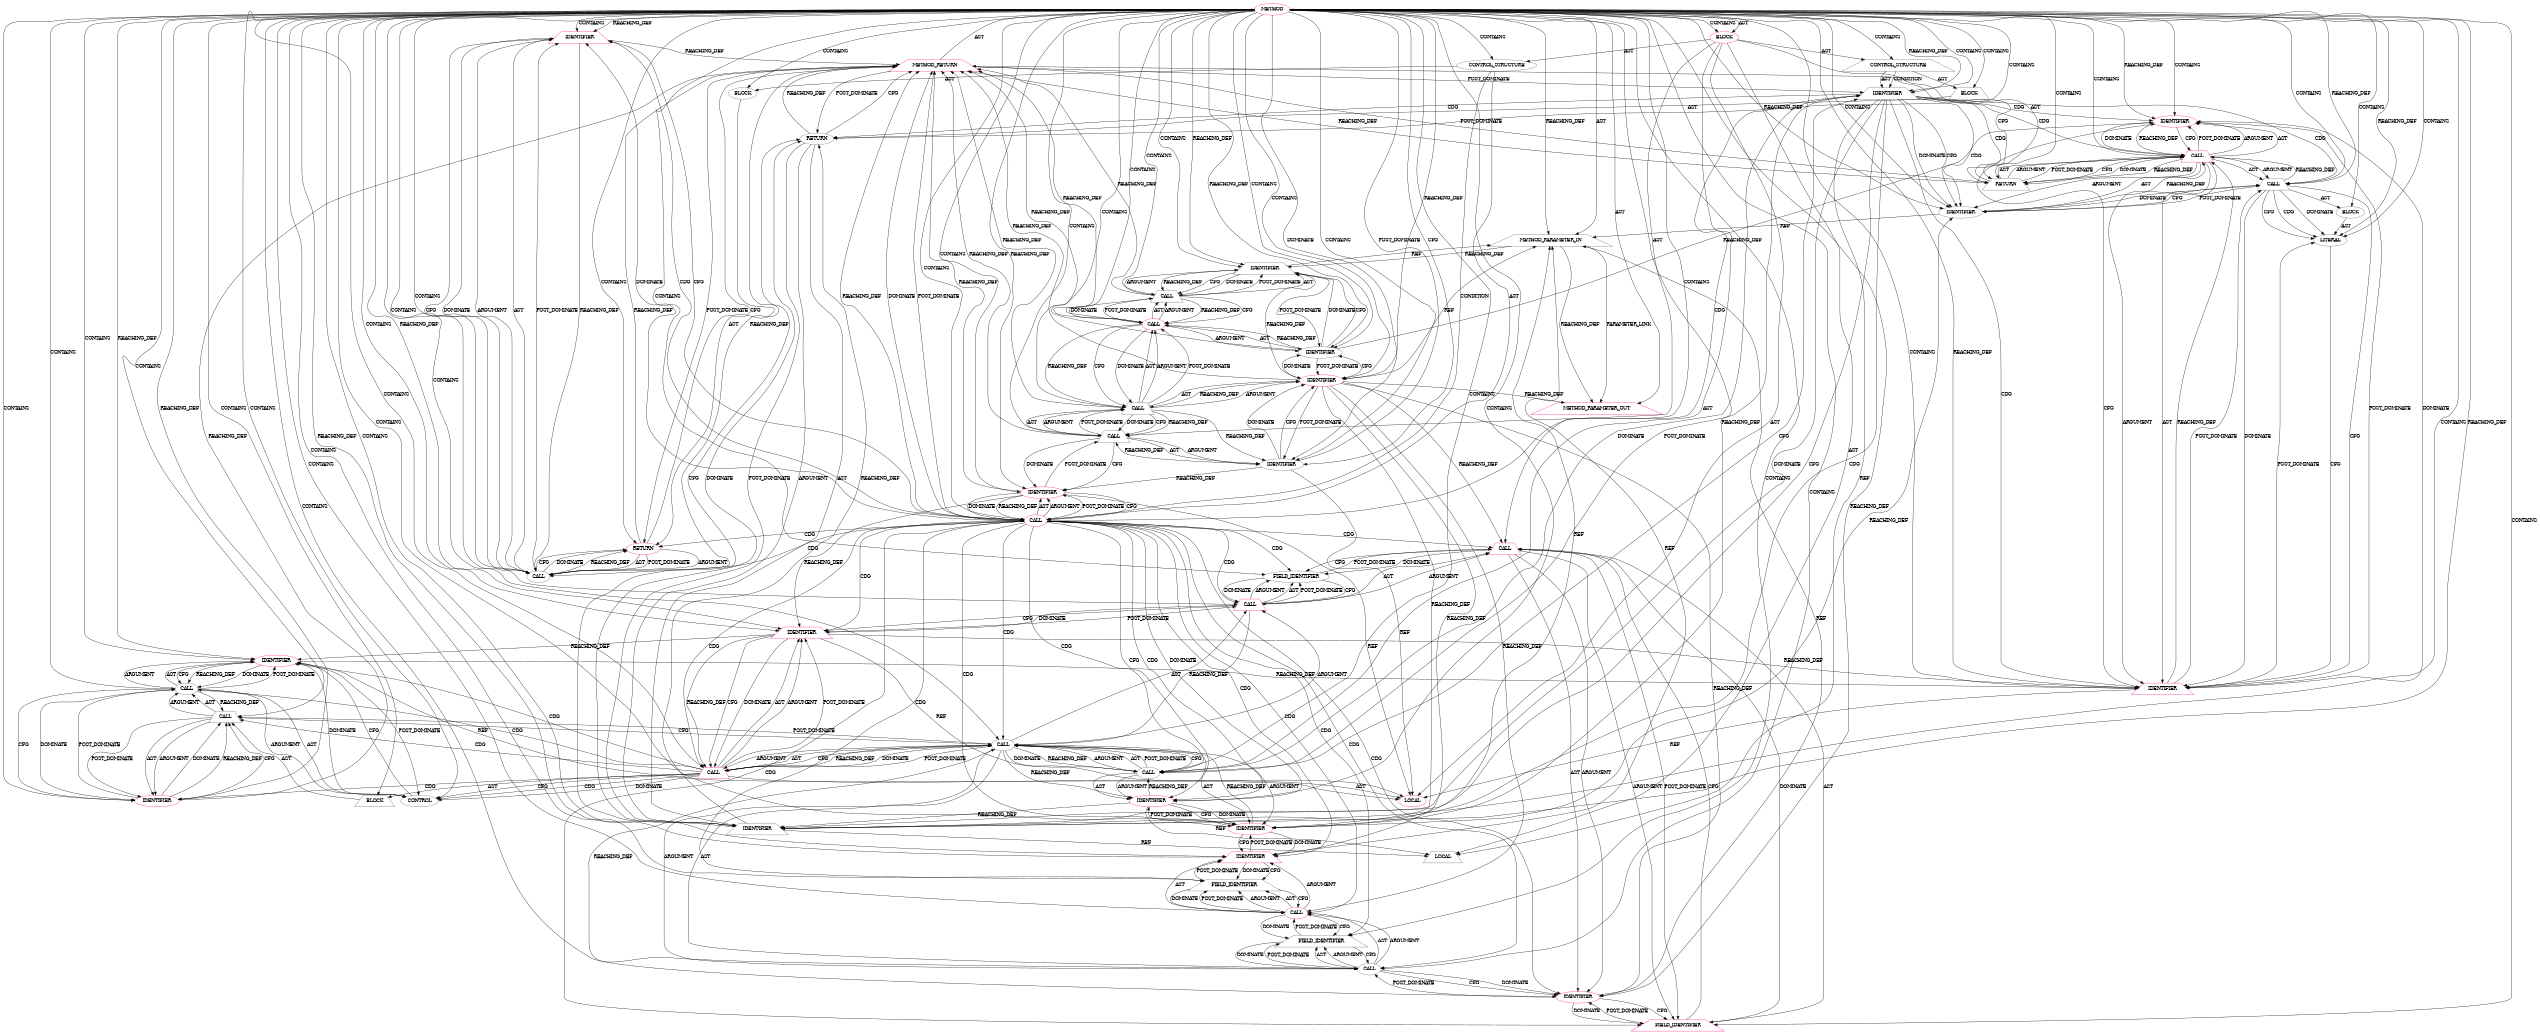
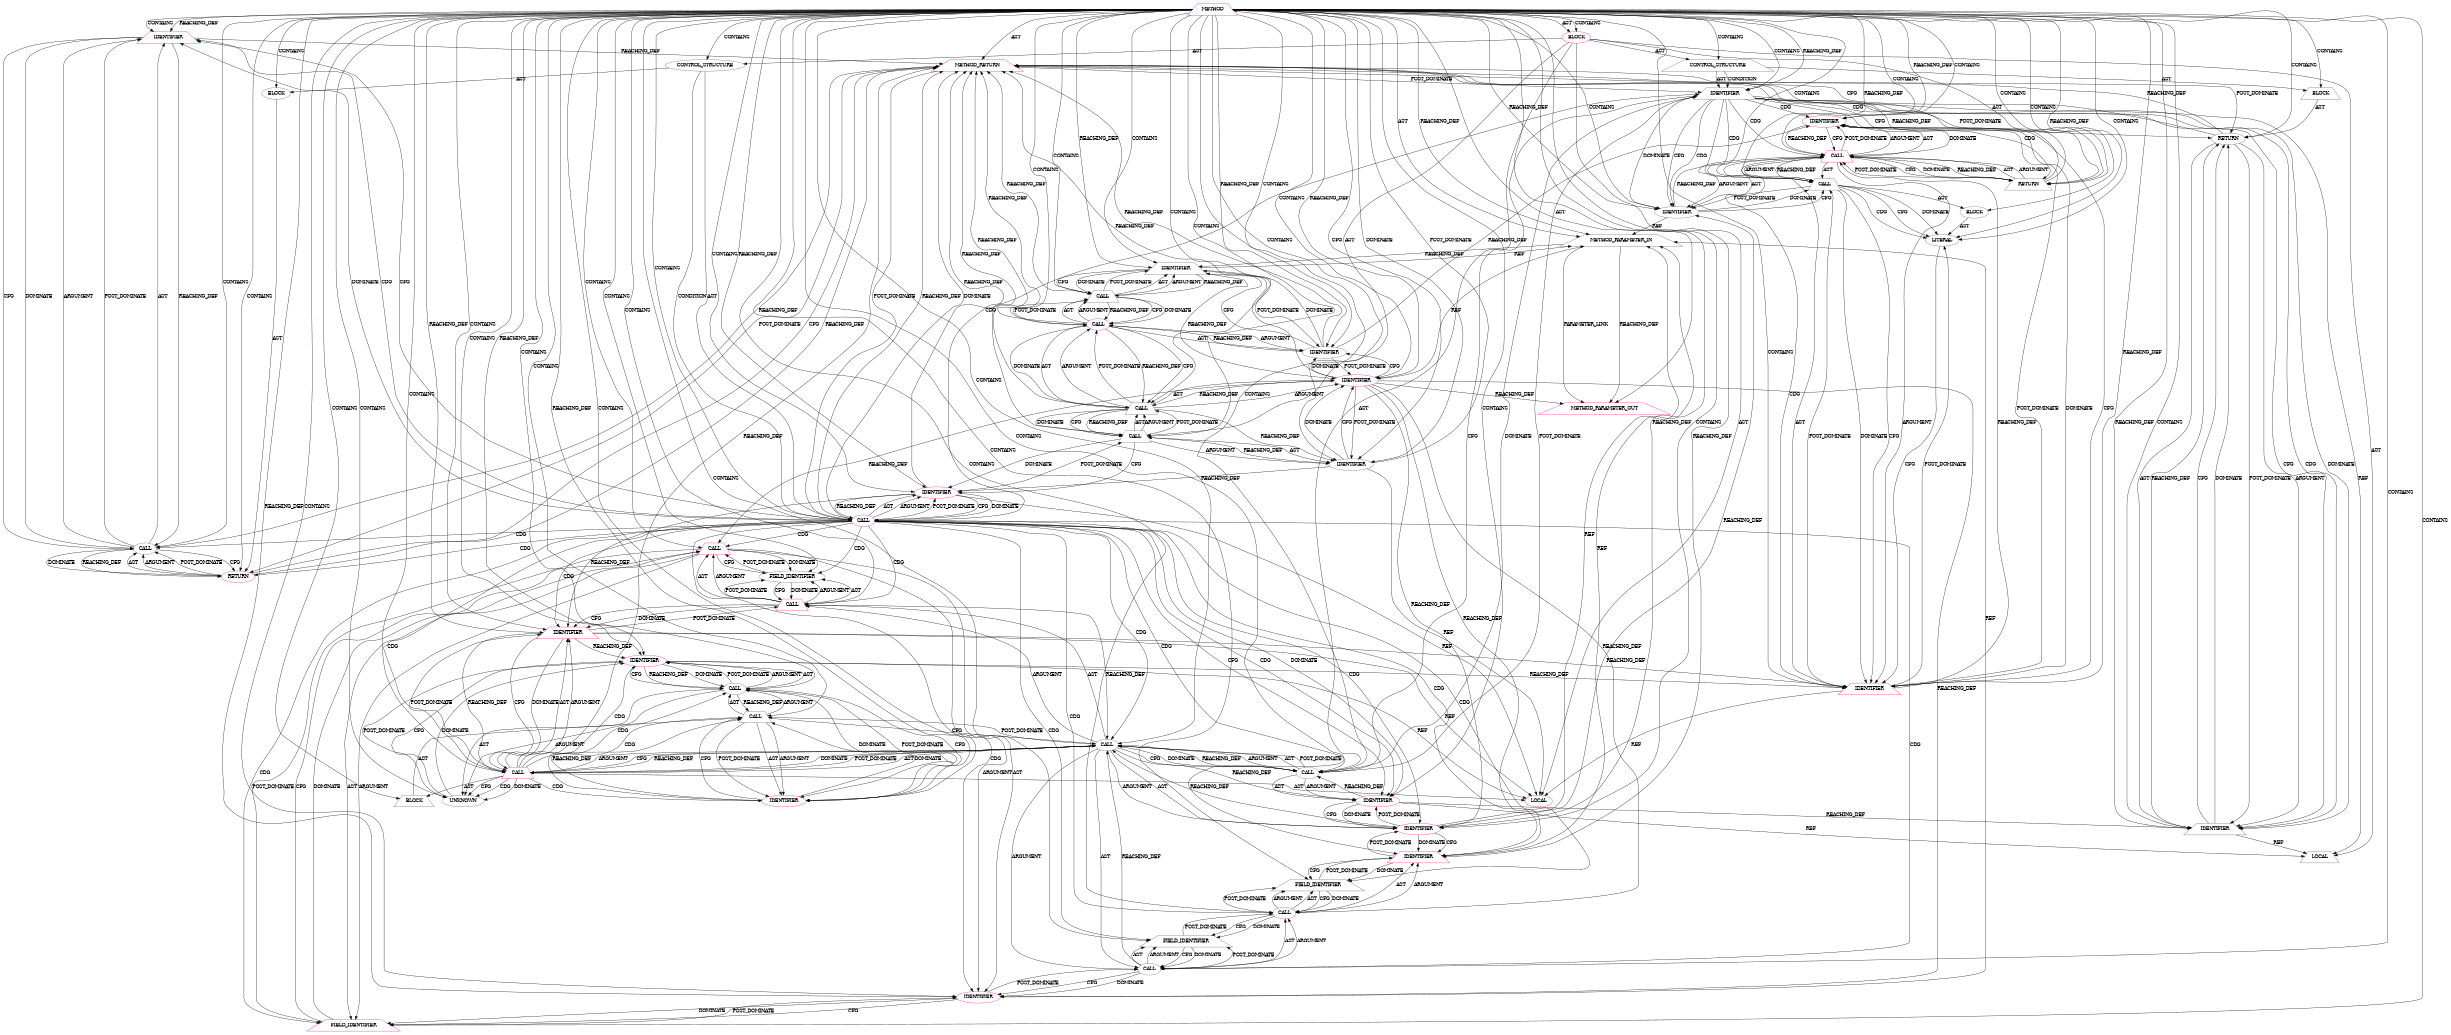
node "METHOD": shape ellipse -> trapezium
edge "METHOD_RETURN" -> "METHOD": reversed
node "CONTROL": label "CONTROL" -> "UNKNOWN"
